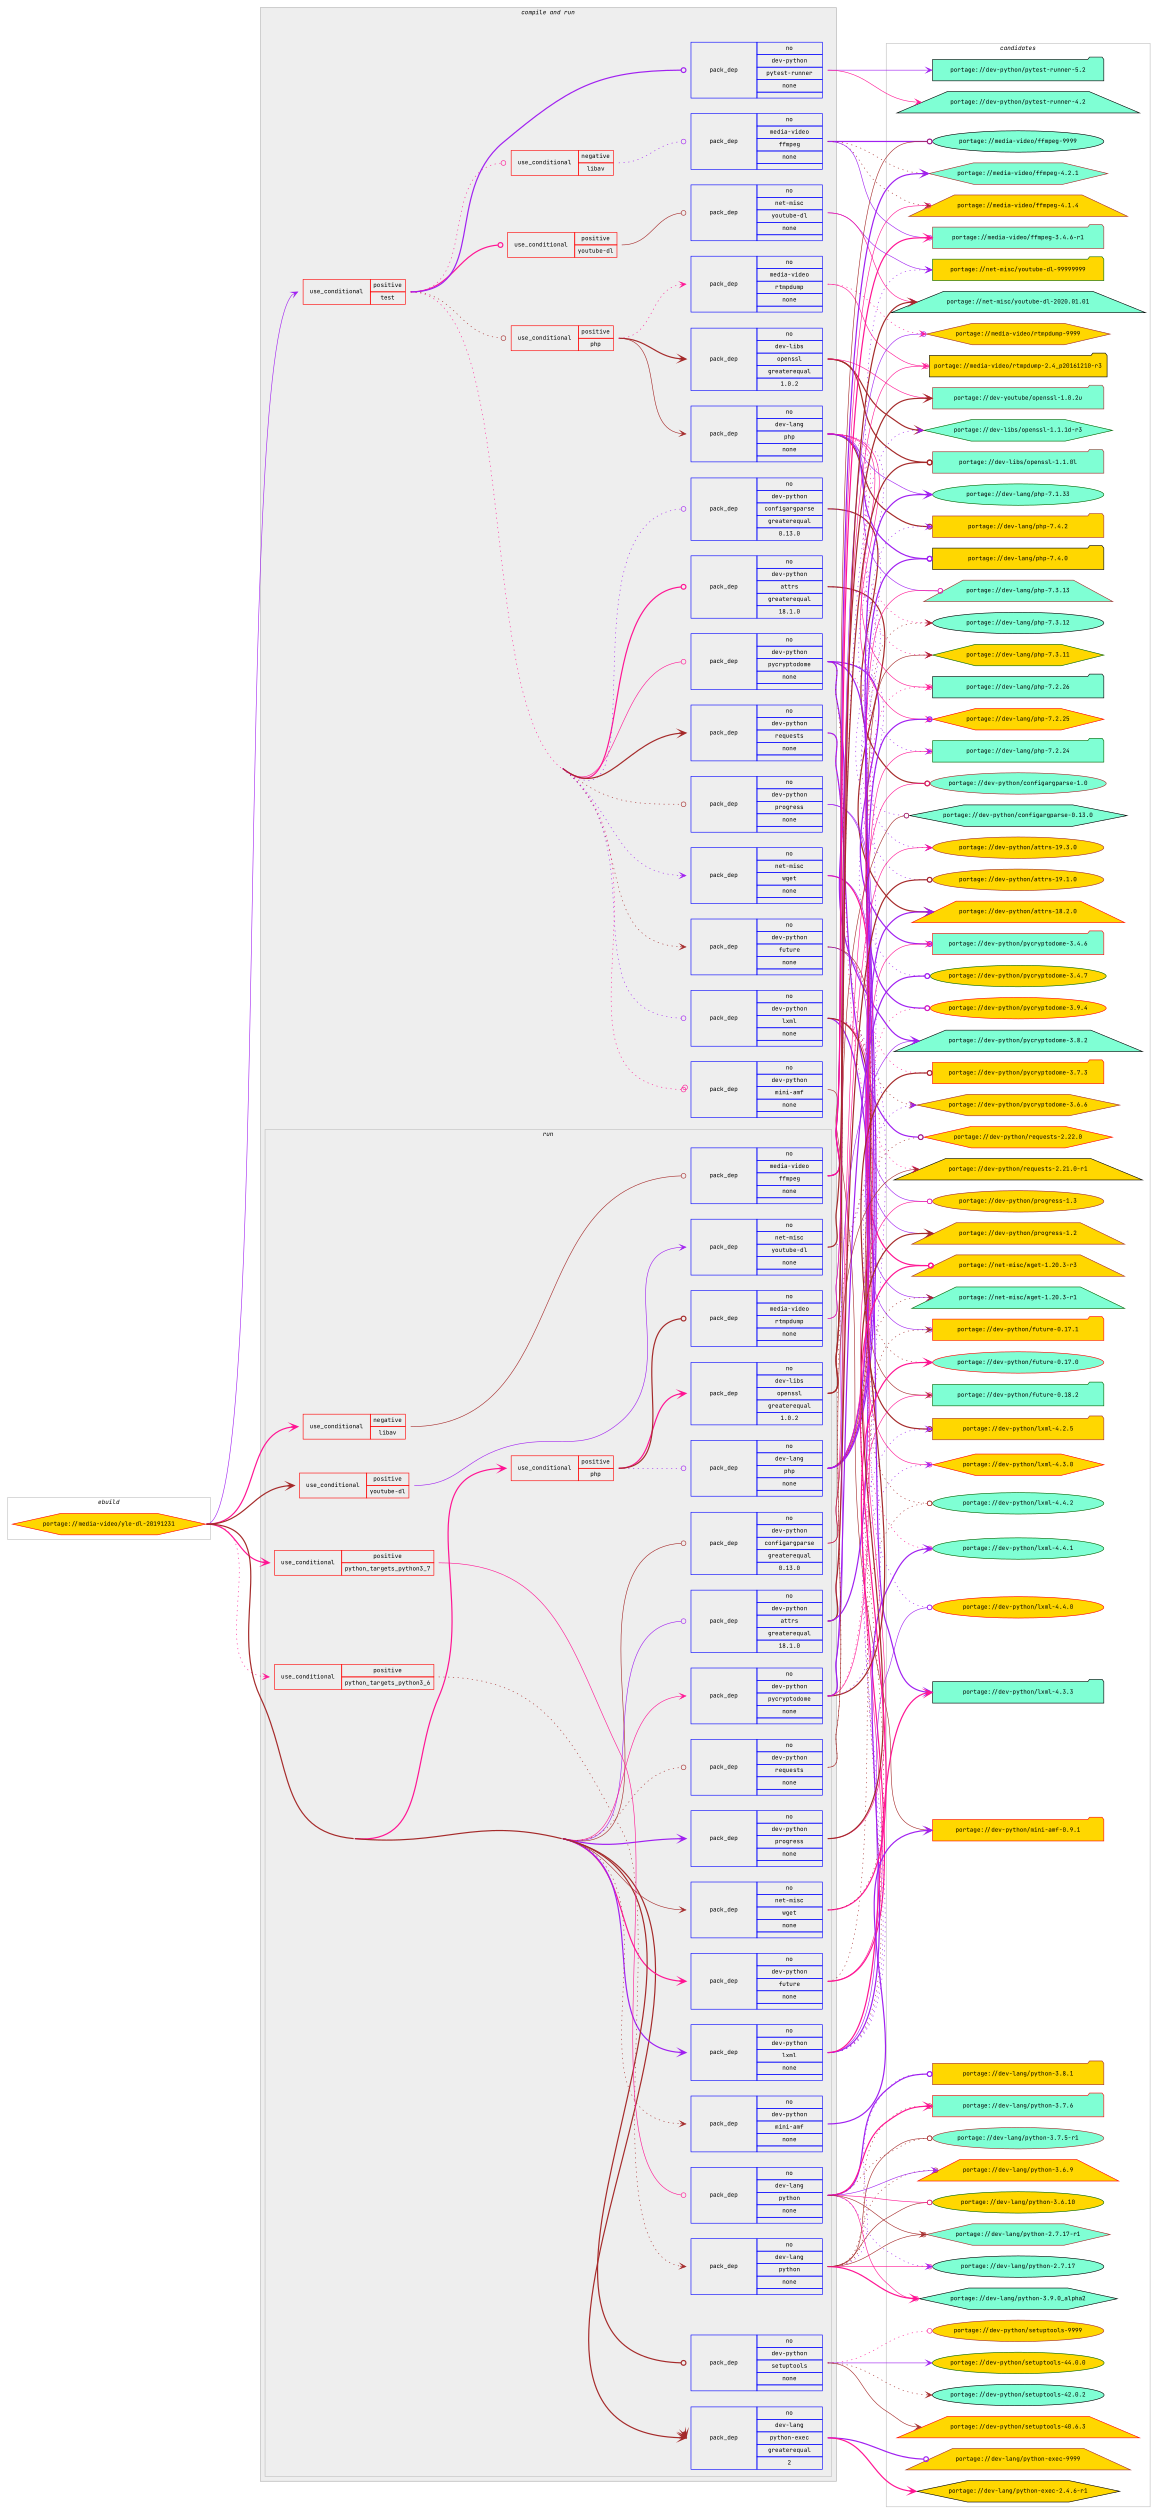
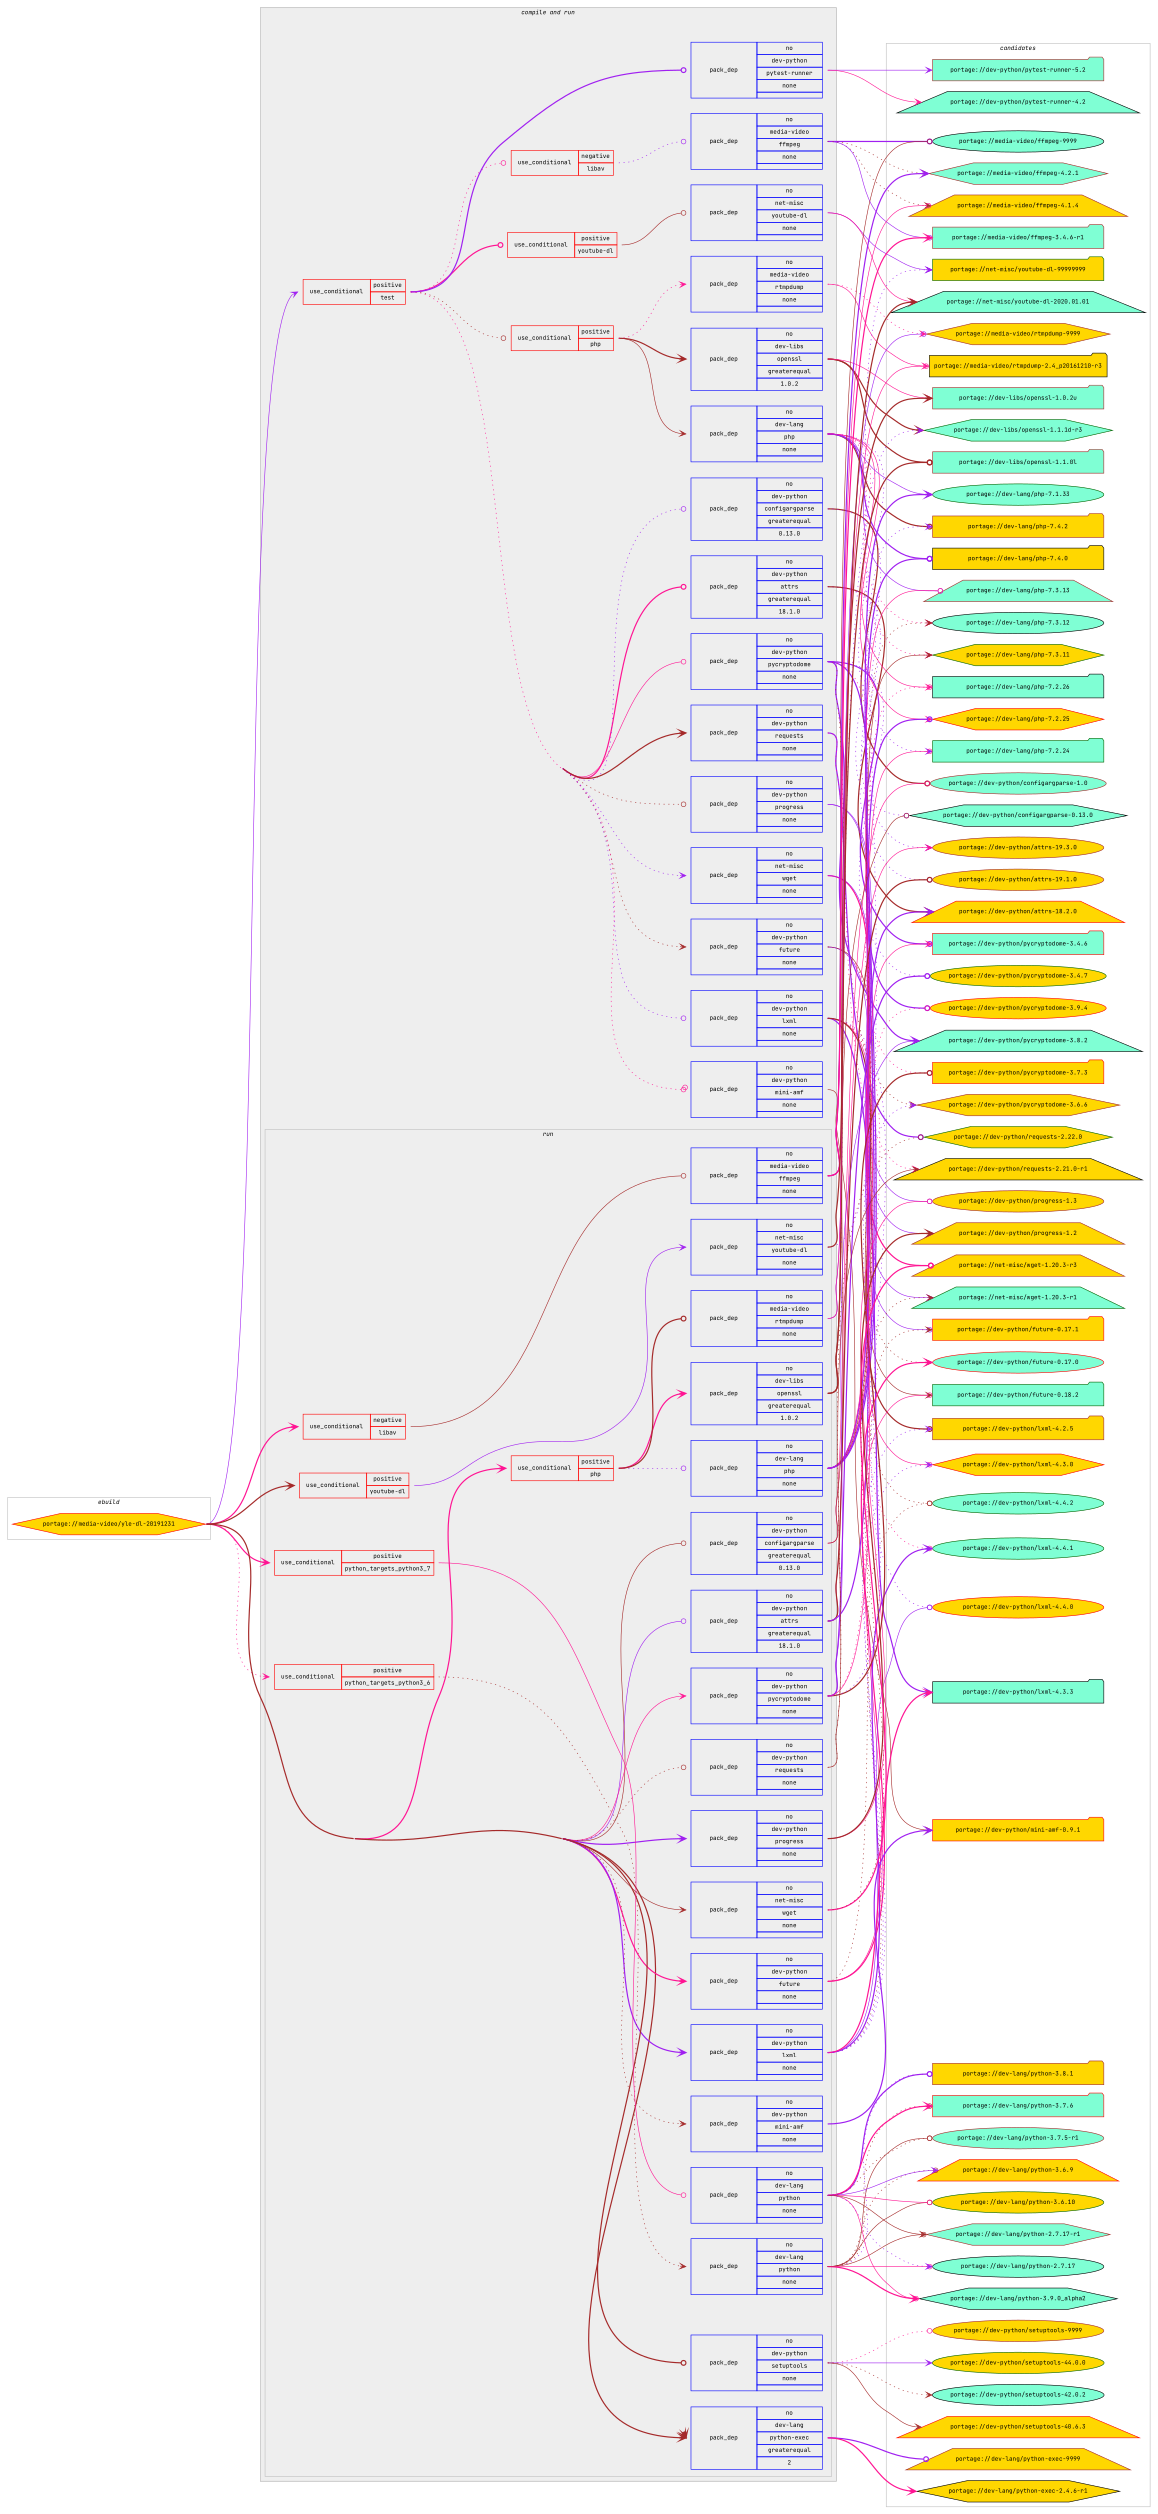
node "portage://dev-python/pytest-runner-5.2": color black -> brown
node "portage://dev-youtube/openssl-1.0.2u": label "portage://dev-youtube/openssl-1.0.2u" -> "portage://dev-libs/openssl-1.0.2u"
node "portage://dev-python/requests-2.22.0": color red -> darkgreen
